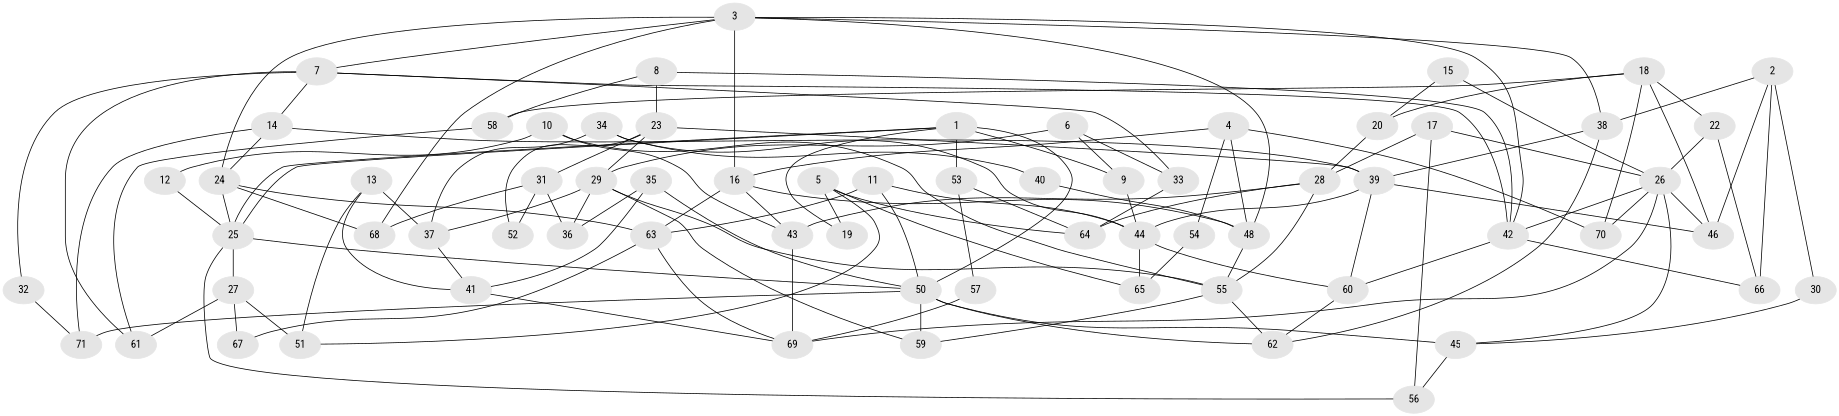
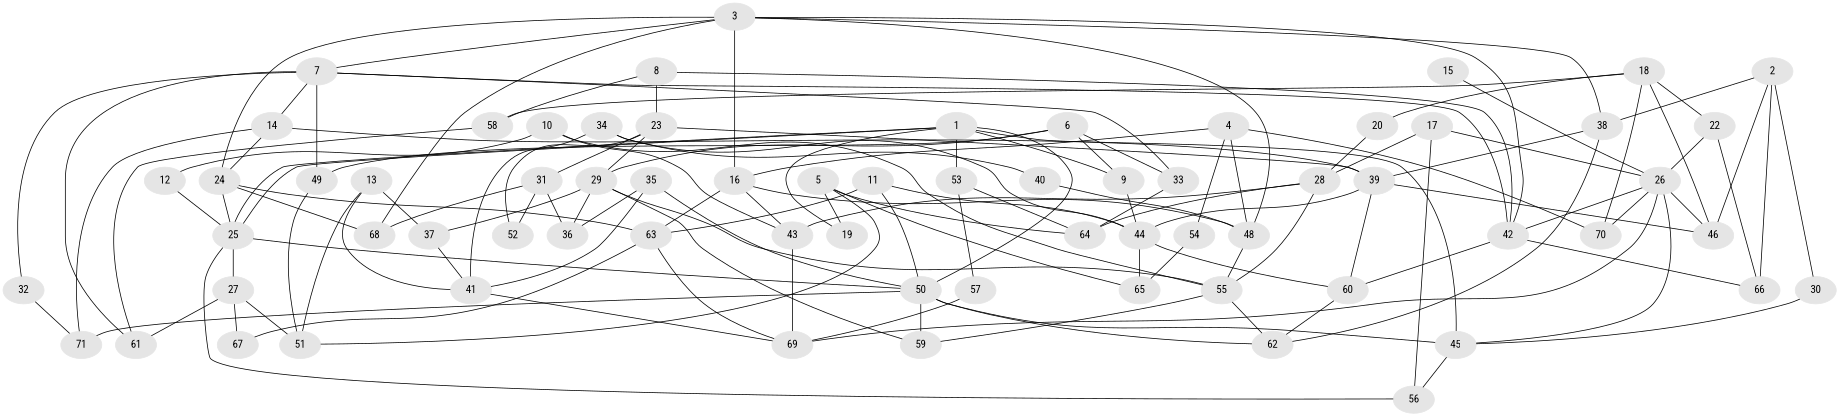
edge "15" -- "20": removed
edge "1" -- "45": added
edge "34" -- "37": now "34" -- "41"
node "49": added
